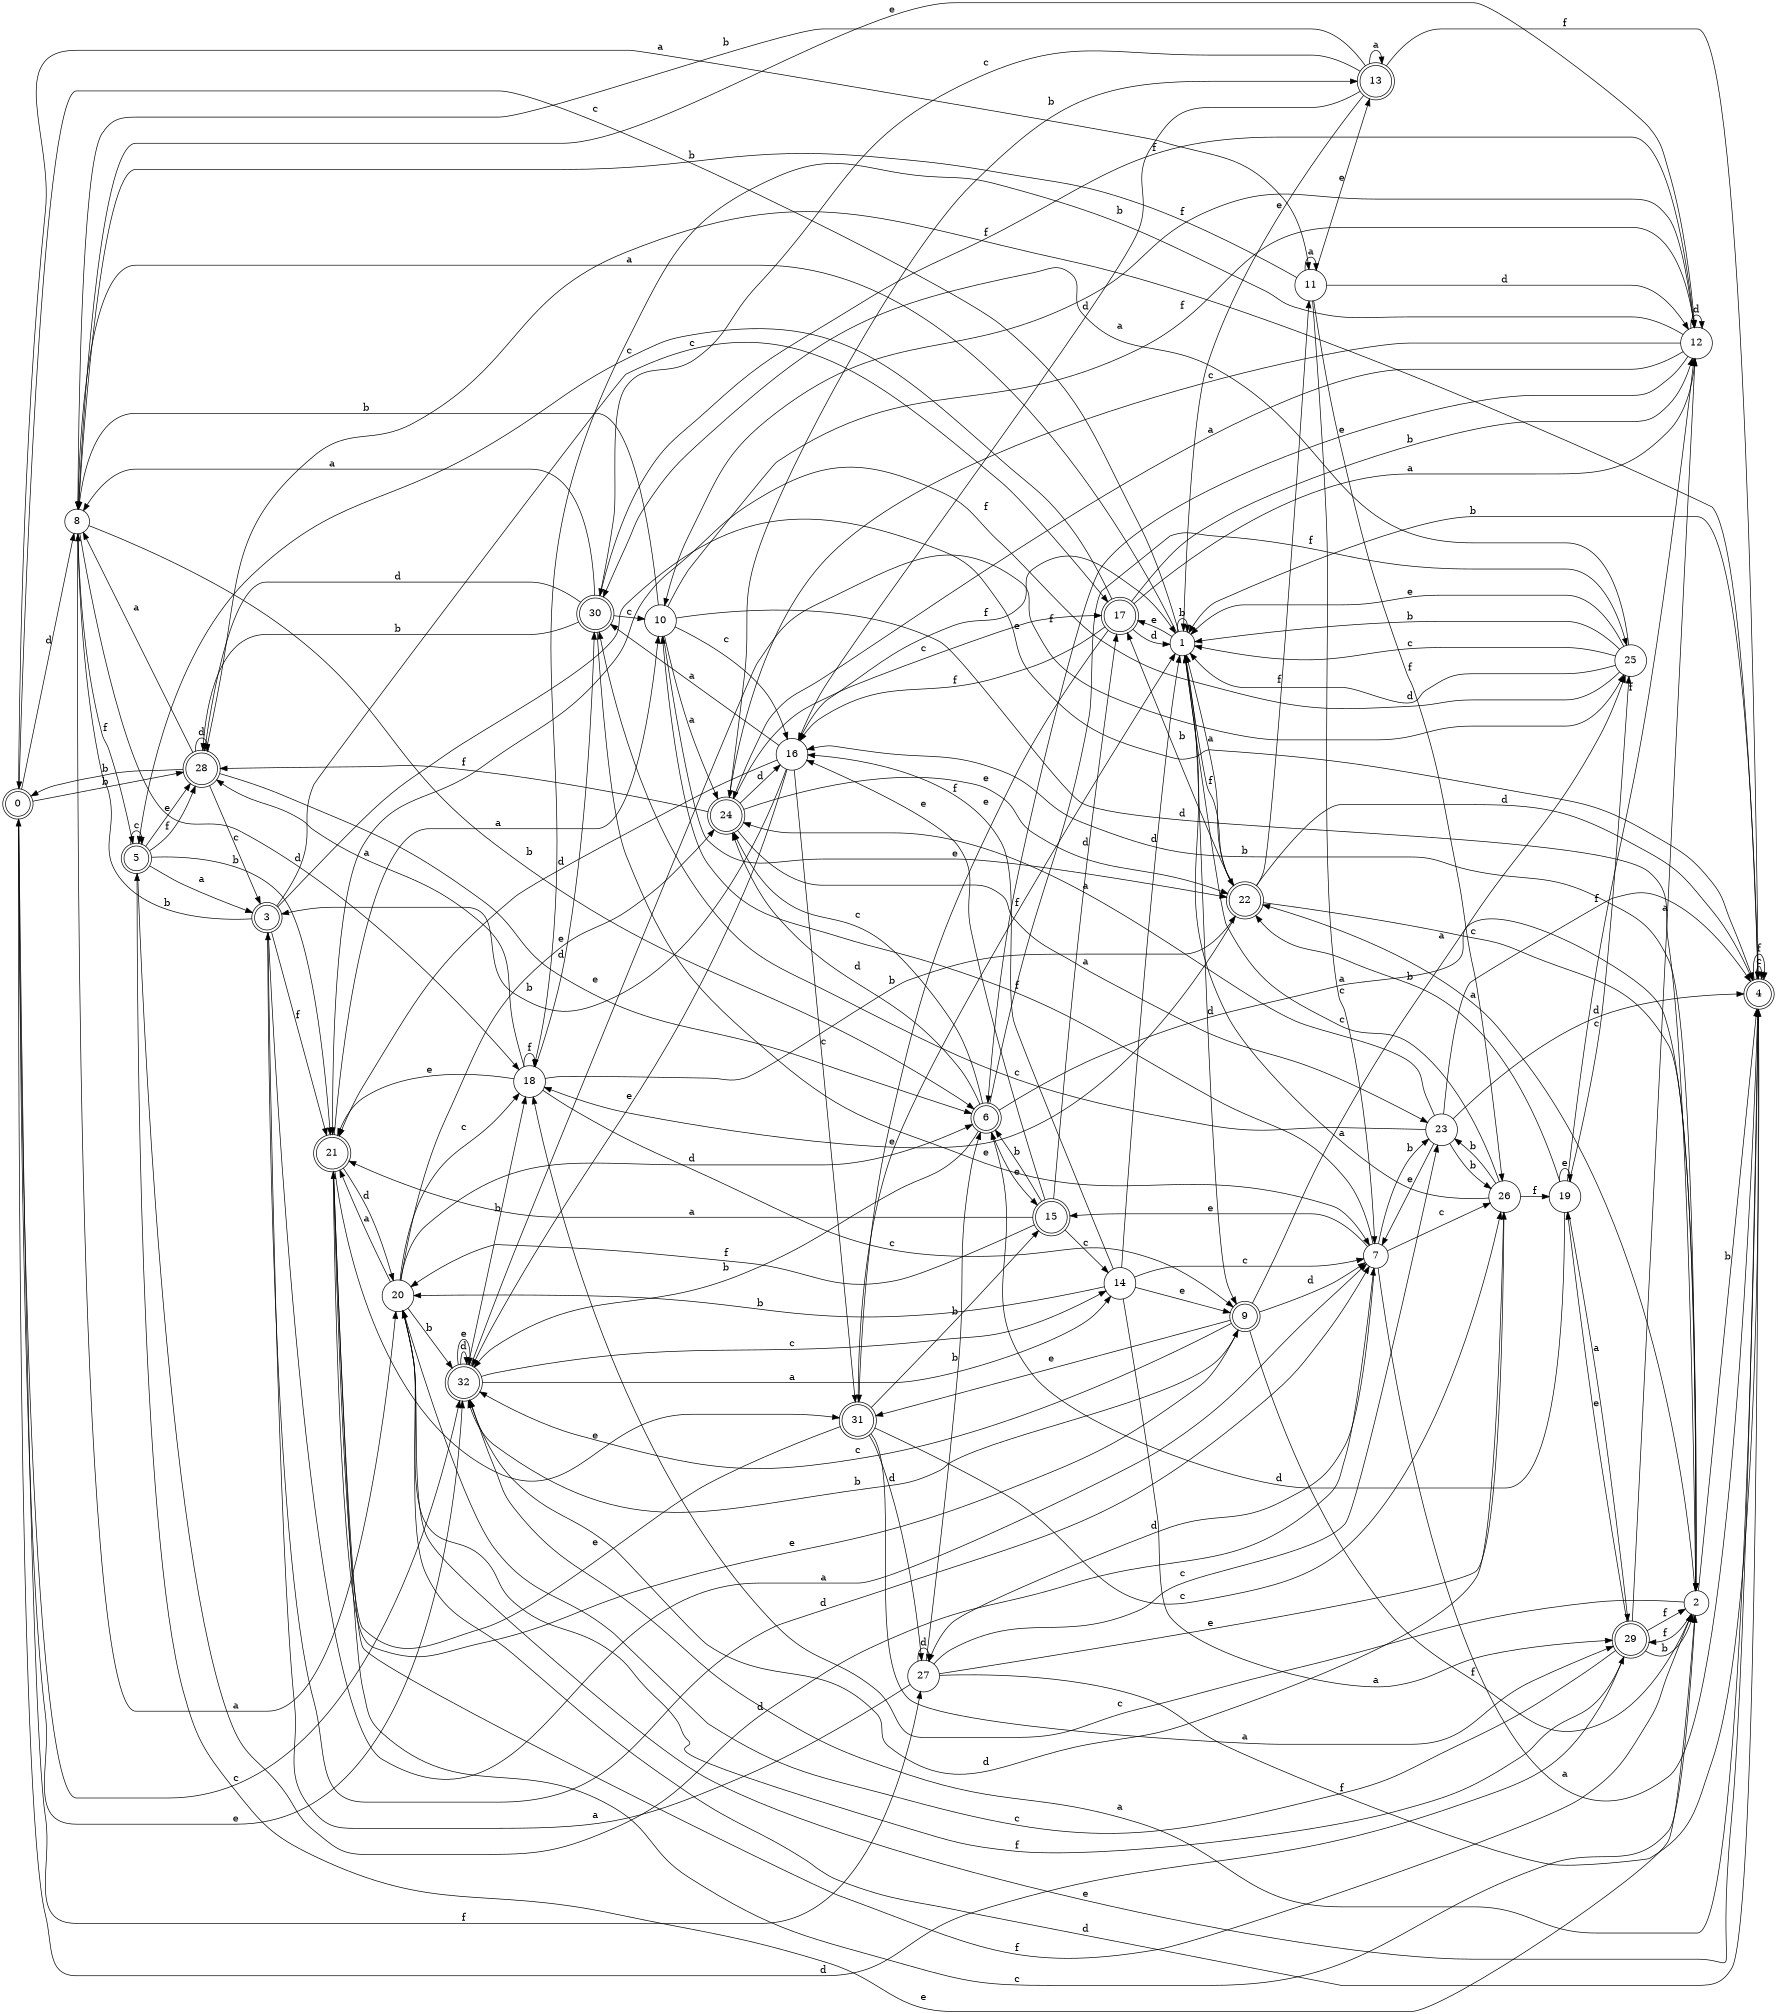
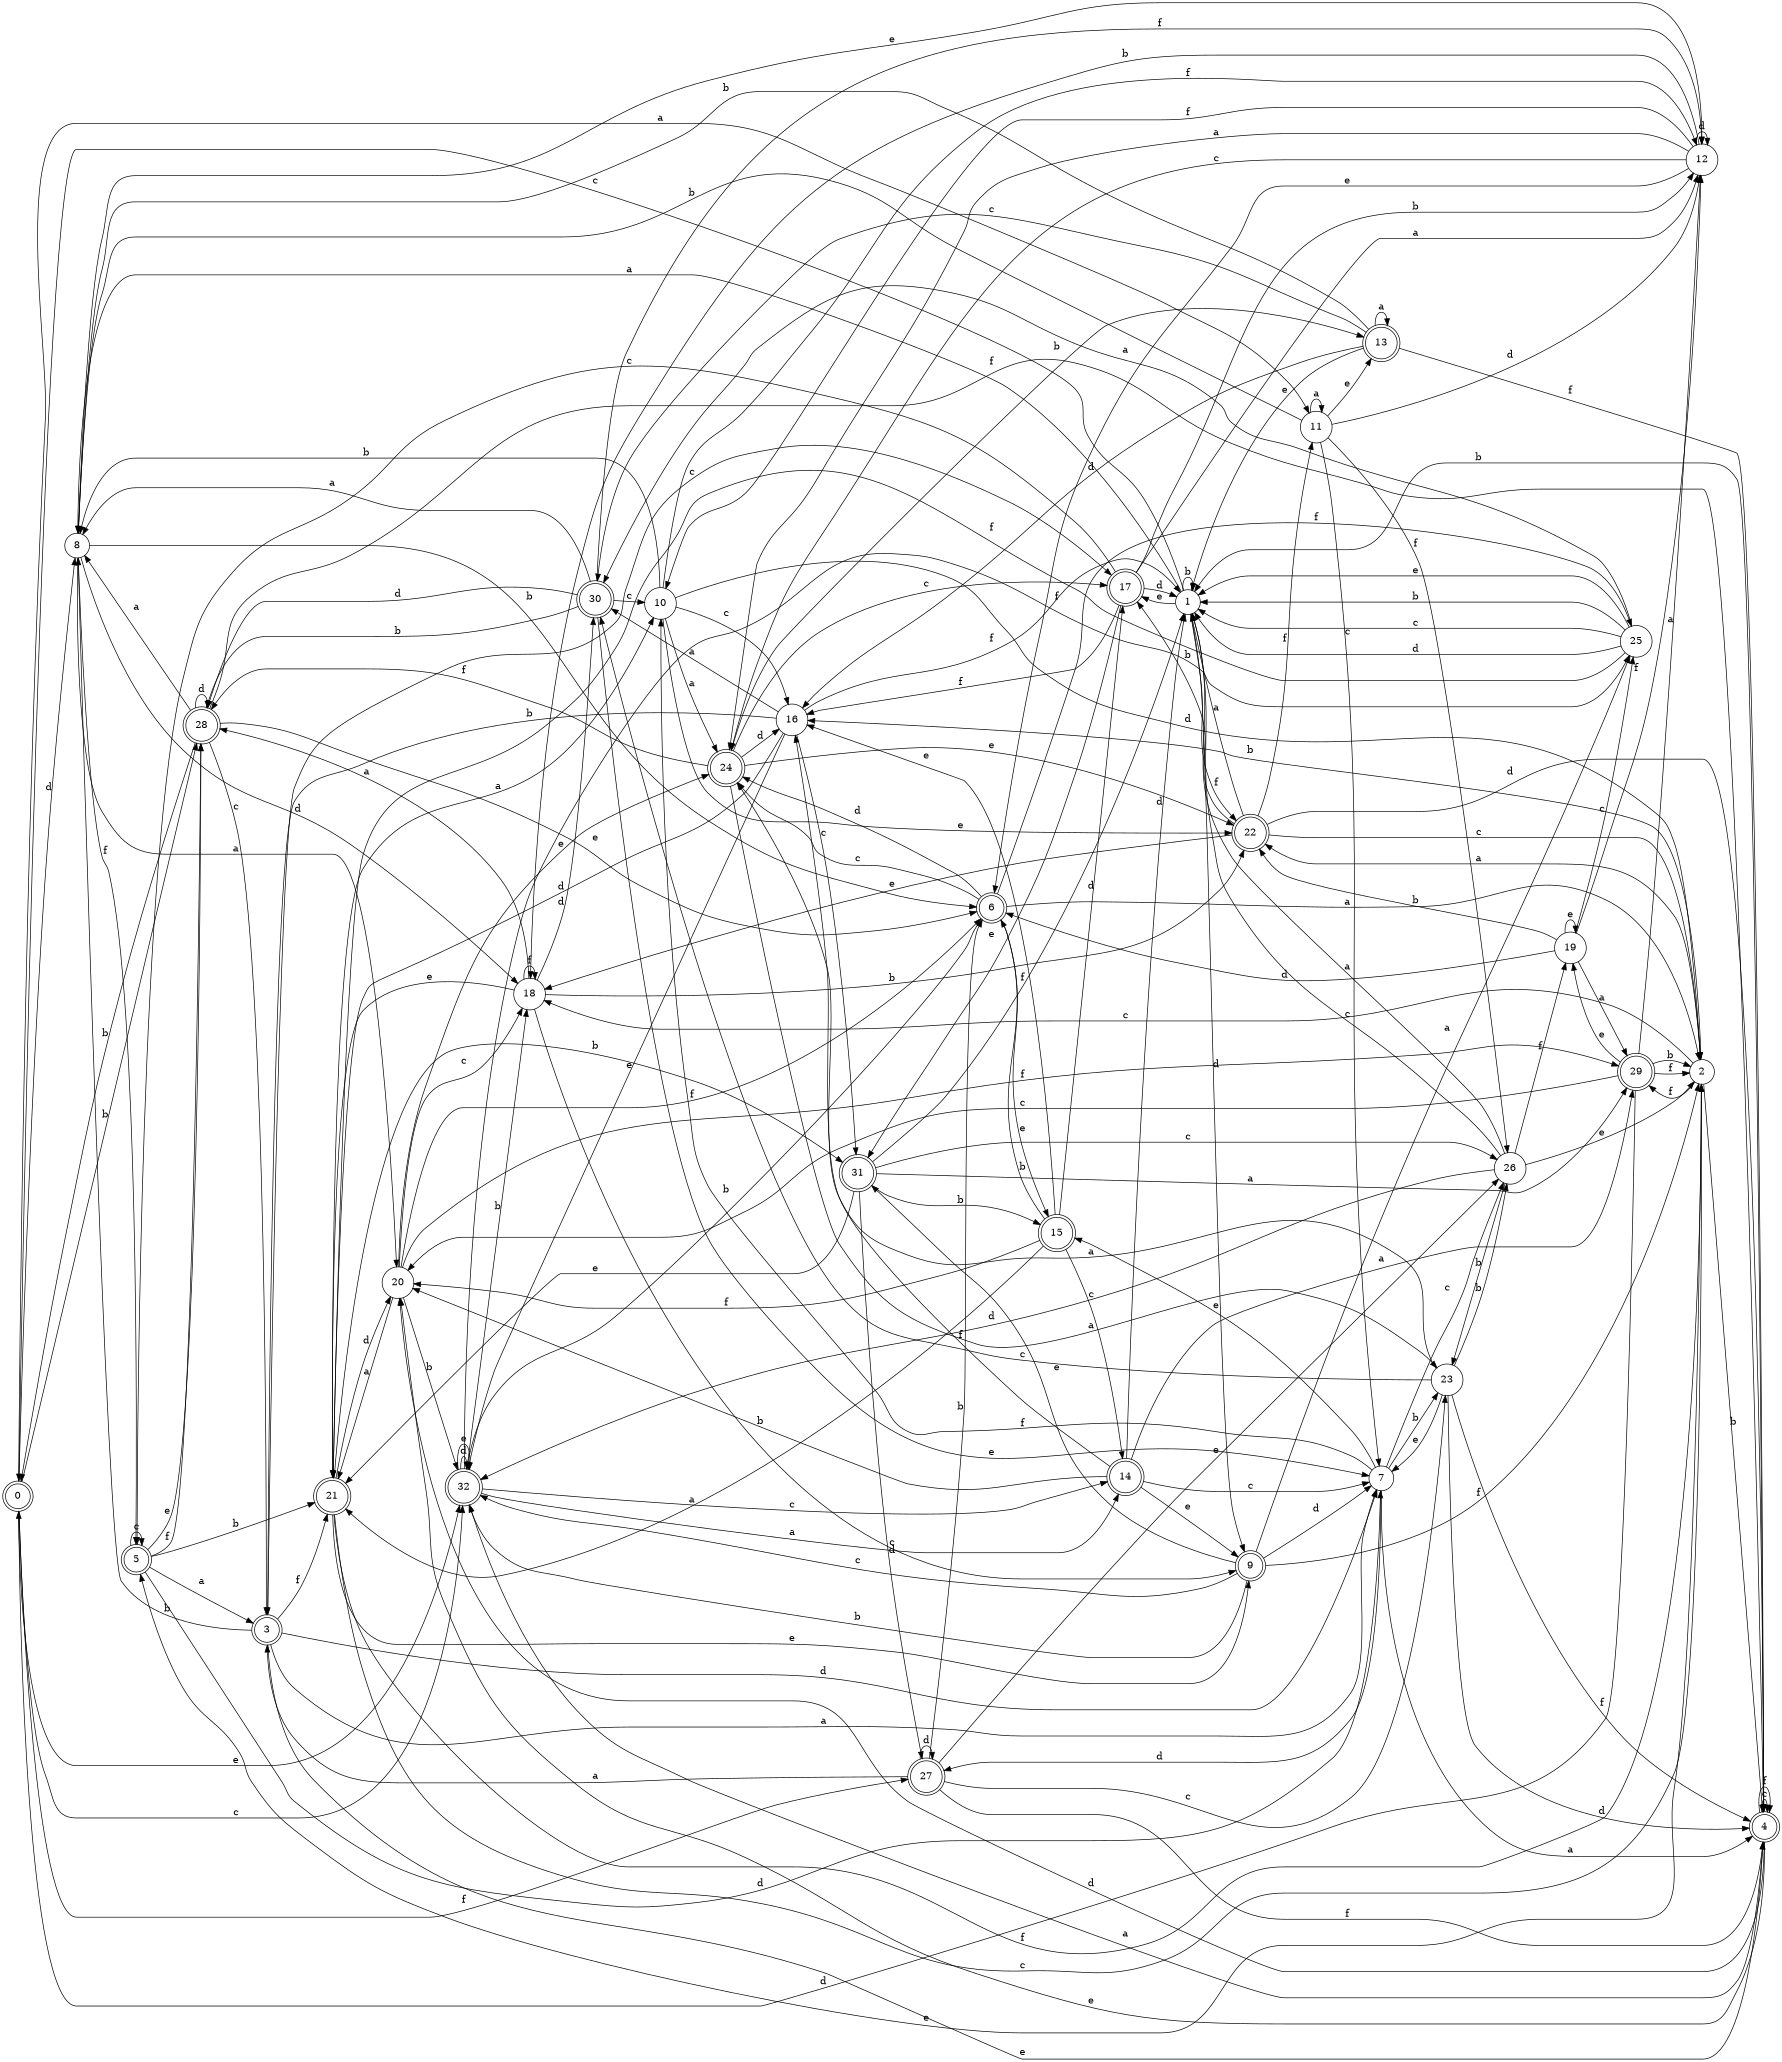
edge "26" -> "2": added, label "e"
edge "20" -> "6": label "d" -> "f"
node "14": shape circle -> doublecircle
edge "21" -> "31": label "e" -> "b"
node "27": shape circle -> doublecircle
